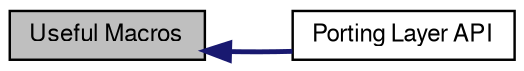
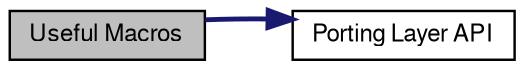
edge "Porting Layer API" -> "Useful Macros": reversed
